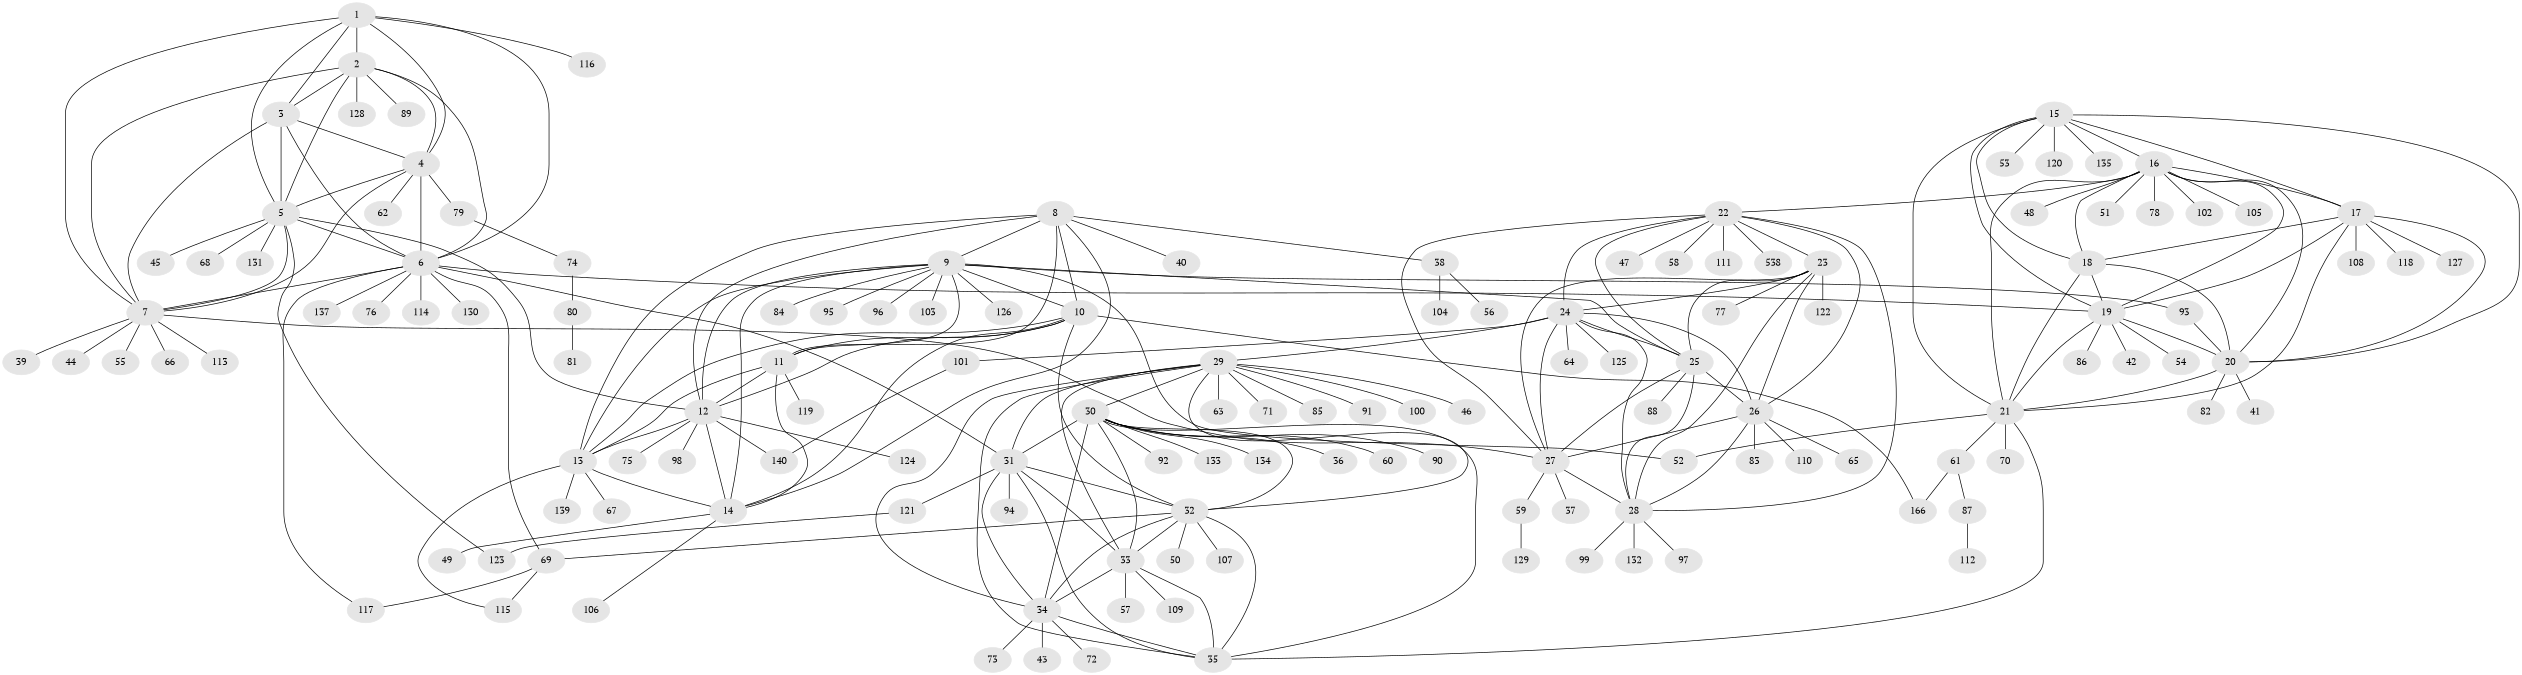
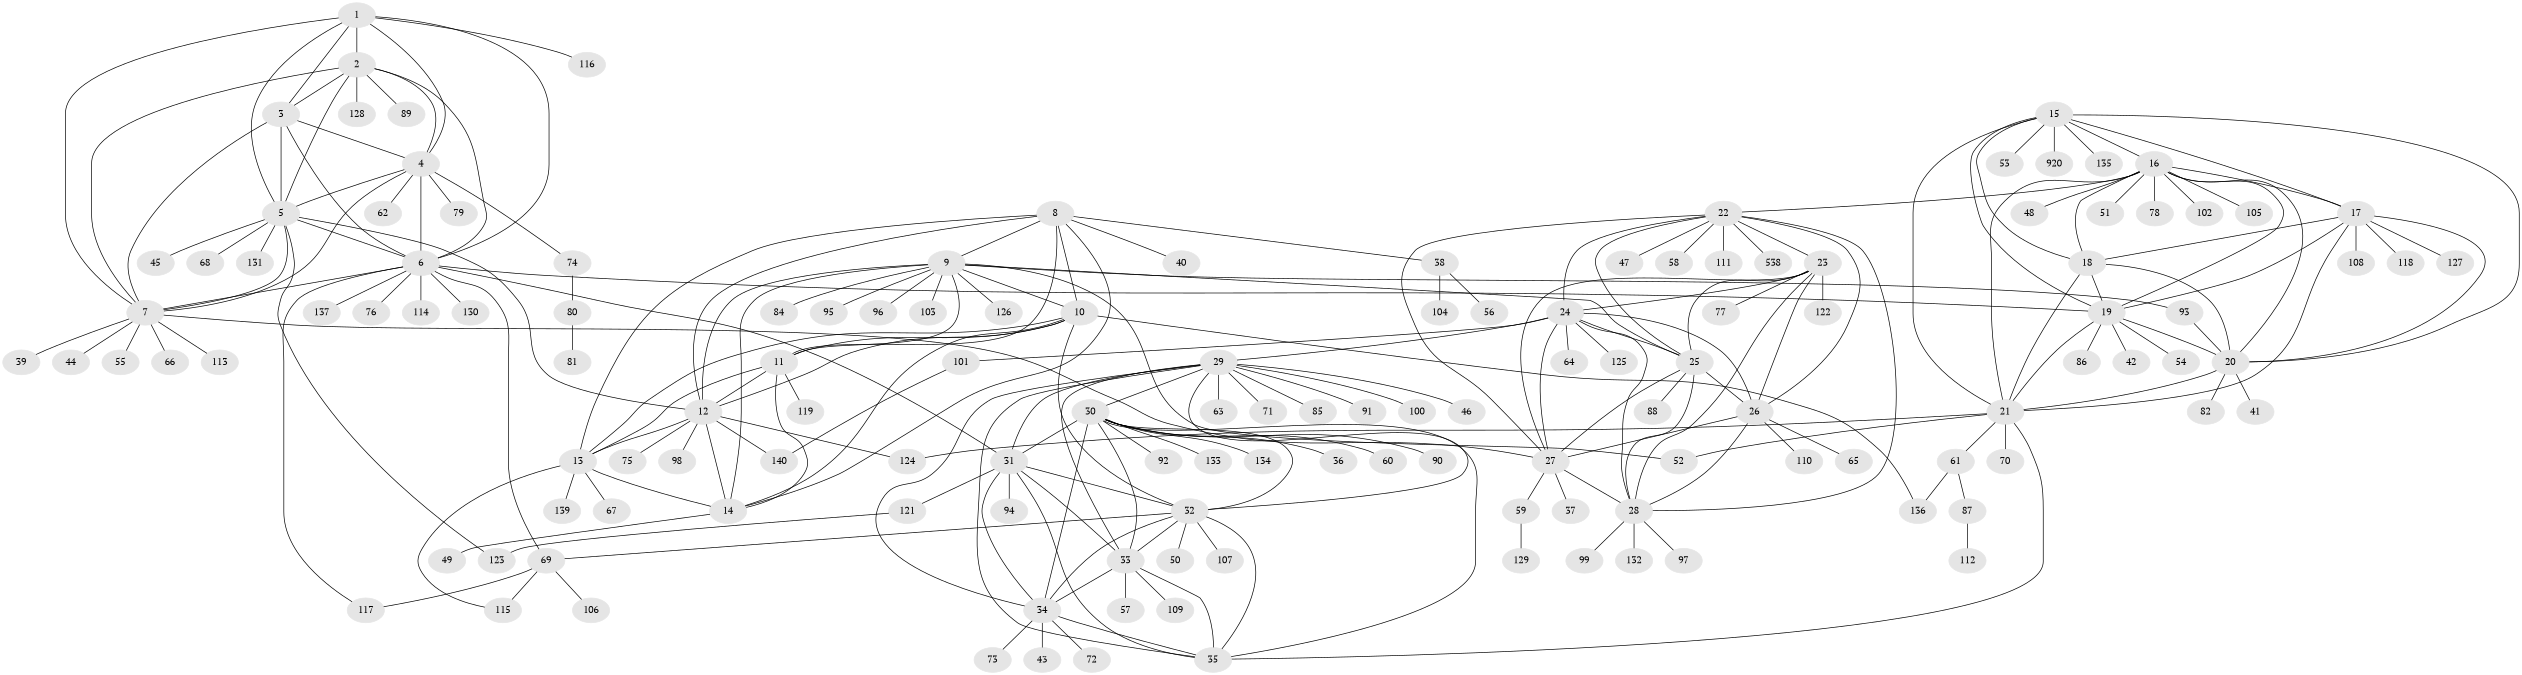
node "120": label "120" -> "920"
edge "79" -- "74": now "4" -- "74"
edge "9" -- "13": removed
edge "21" -- "124": added
node "83": removed
node "166": label "166" -> "136"
edge "14" -- "106": now "69" -- "106"
